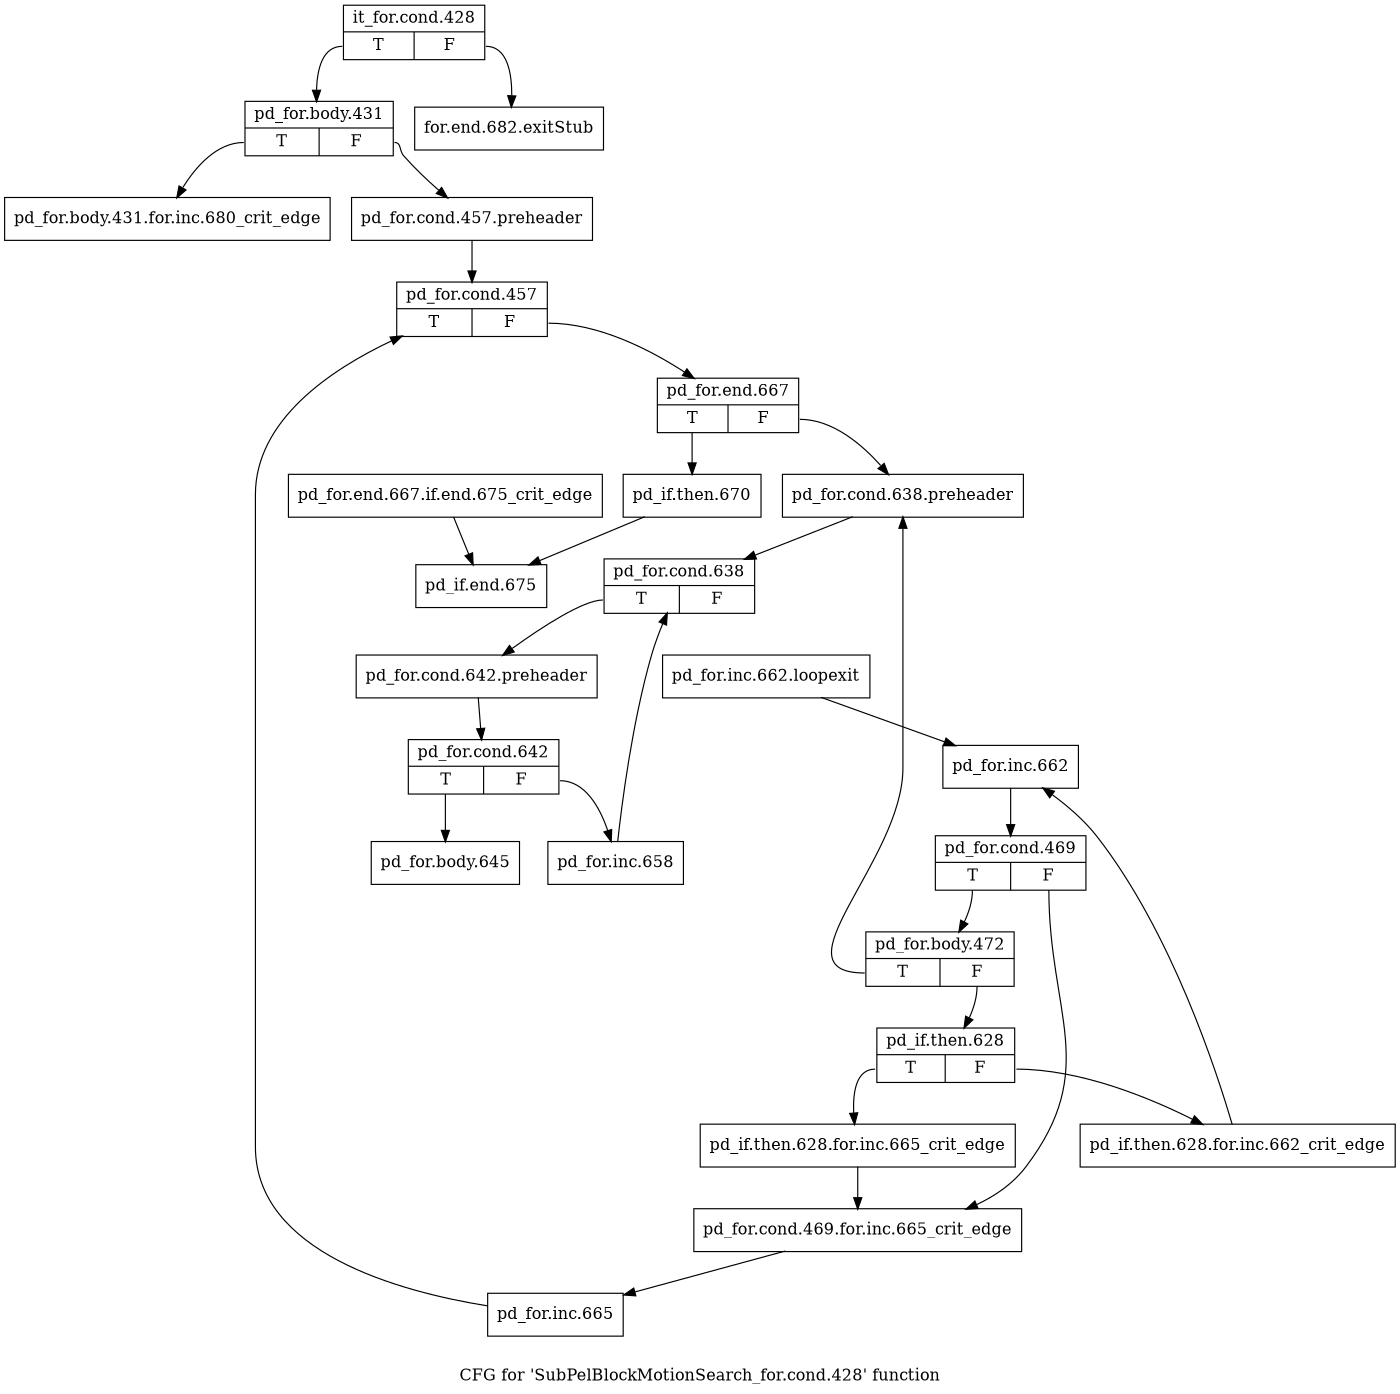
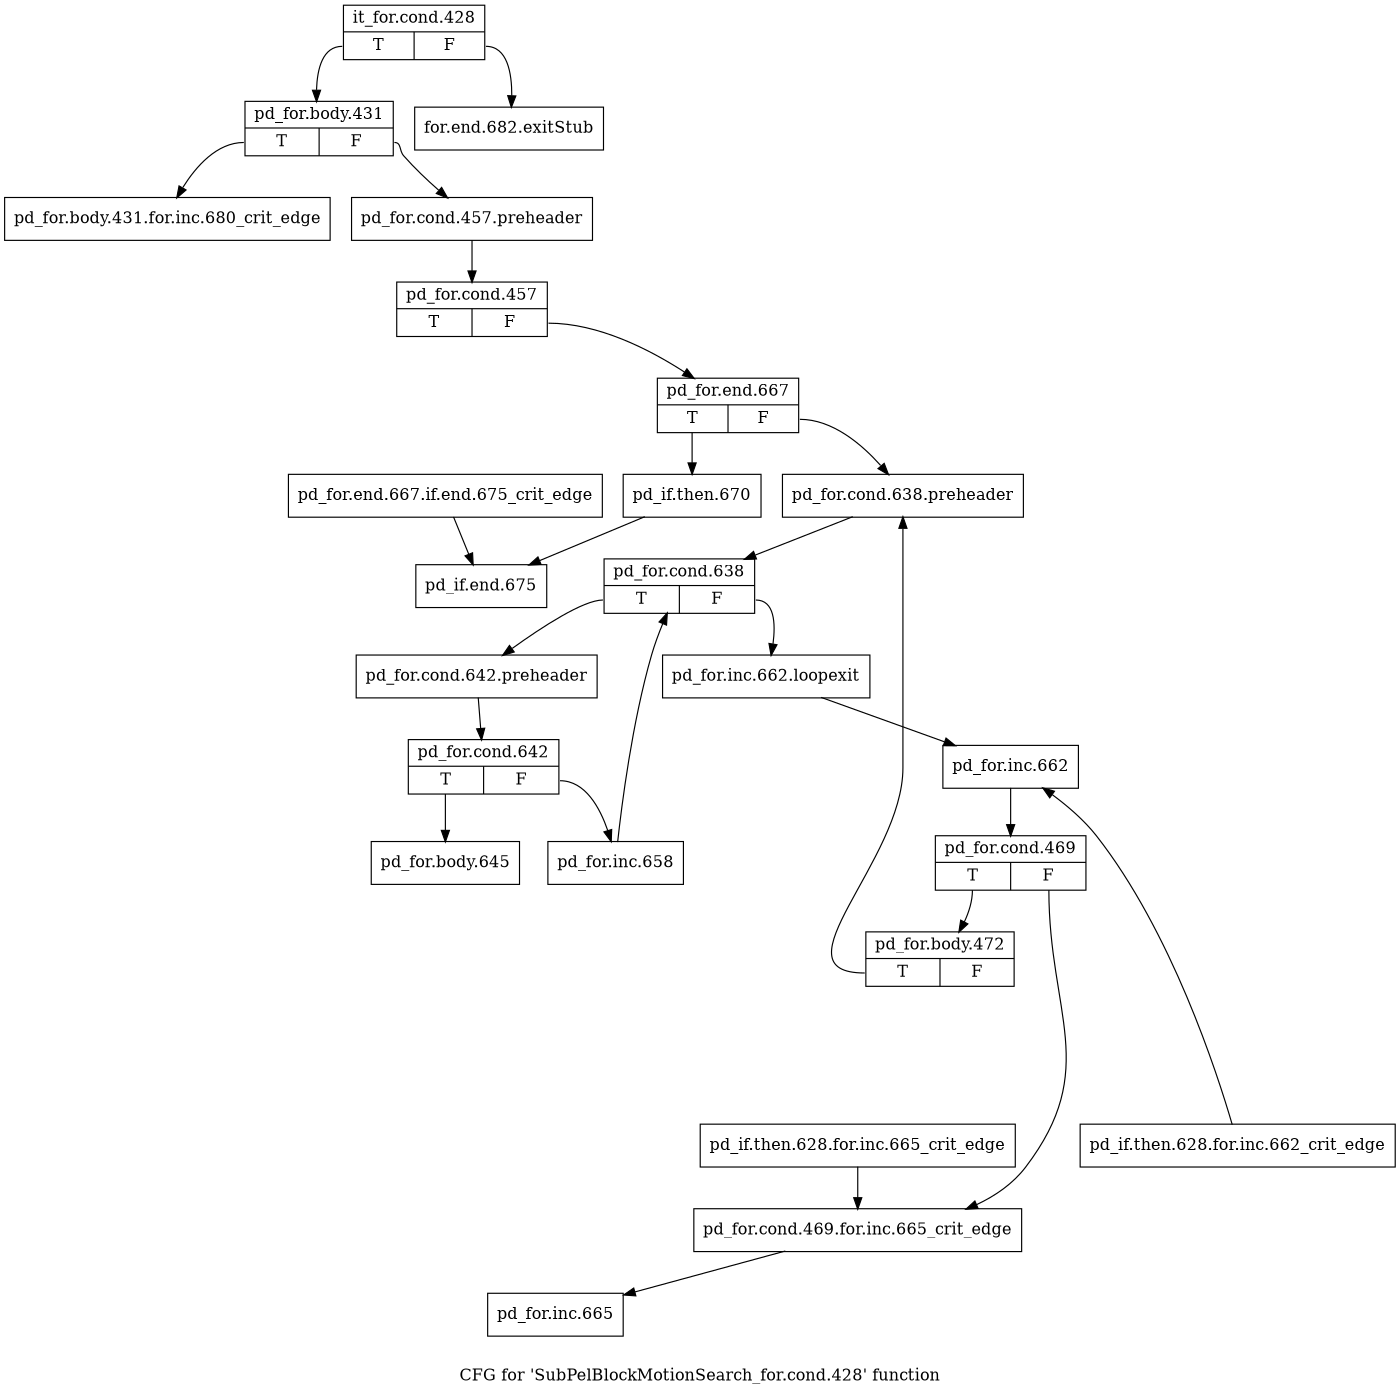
edge "pd_for.cond.638" -> "pd_for.inc.662.loopexit": added
edge "pd_for.inc.665" -> "pd_for.cond.457": removed
node "pd_if.then.628": removed
